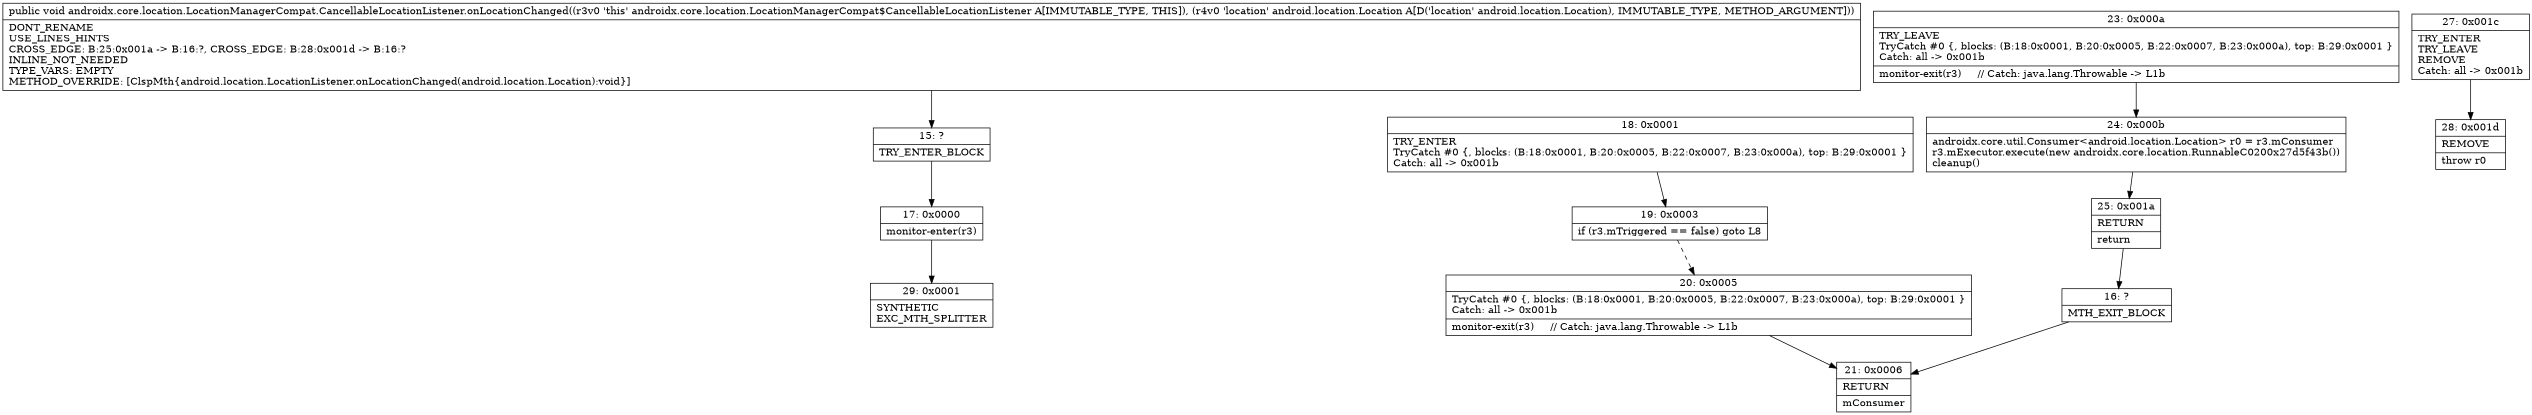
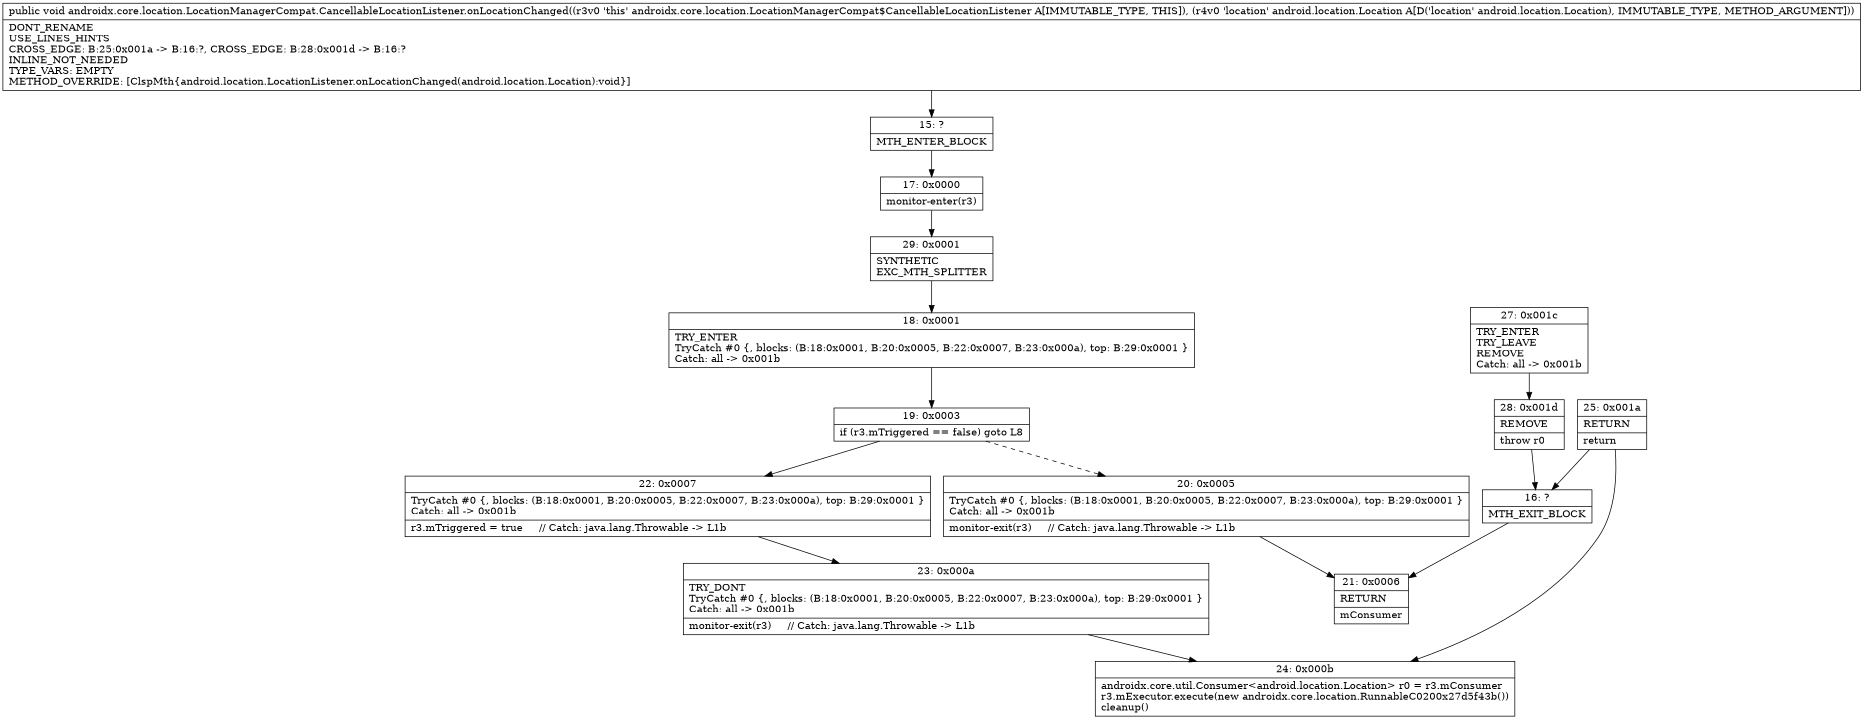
node "23: 0x000a": text "TRY_LEAVE" -> "TRY_DONT"
node "15: ?": text "TRY_ENTER_BLOCK" -> "MTH_ENTER_BLOCK"
edge "24: 0x000b" -> "25: 0x001a": reversed
edge "29: 0x0001" -> "18: 0x0001": added
edge "28: 0x001d" -> "16: ?": added
node "22: 0x0007": added
